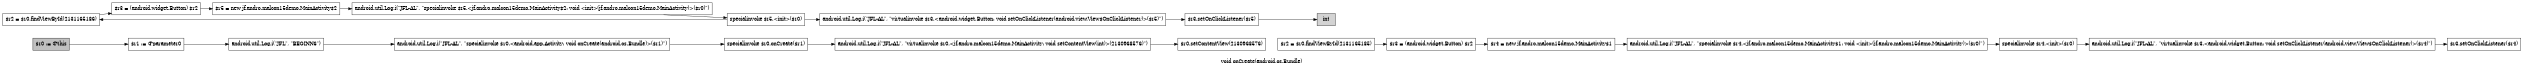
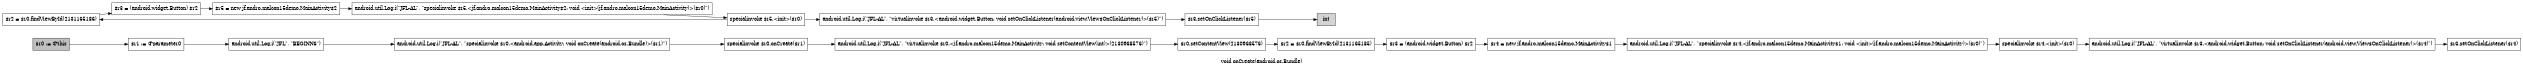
edge "$r0.setContentView(2130968576)" -> "$r2 = $r0.findViewById(2131165185)": added
